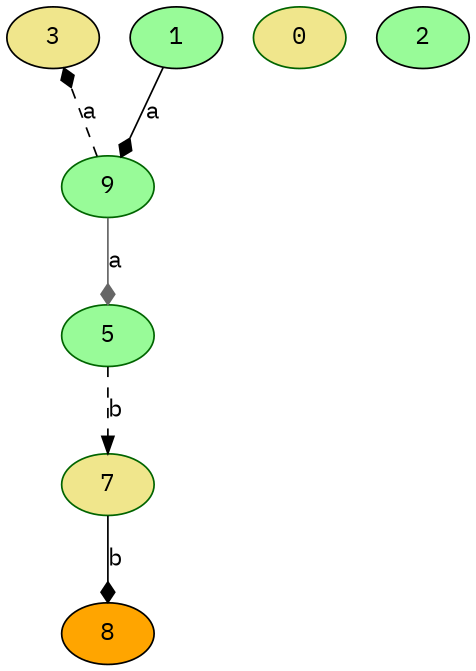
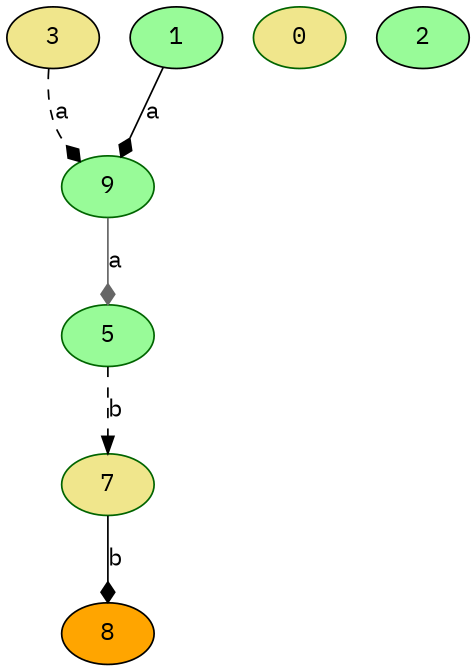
edge "9" -> "3": reversed
